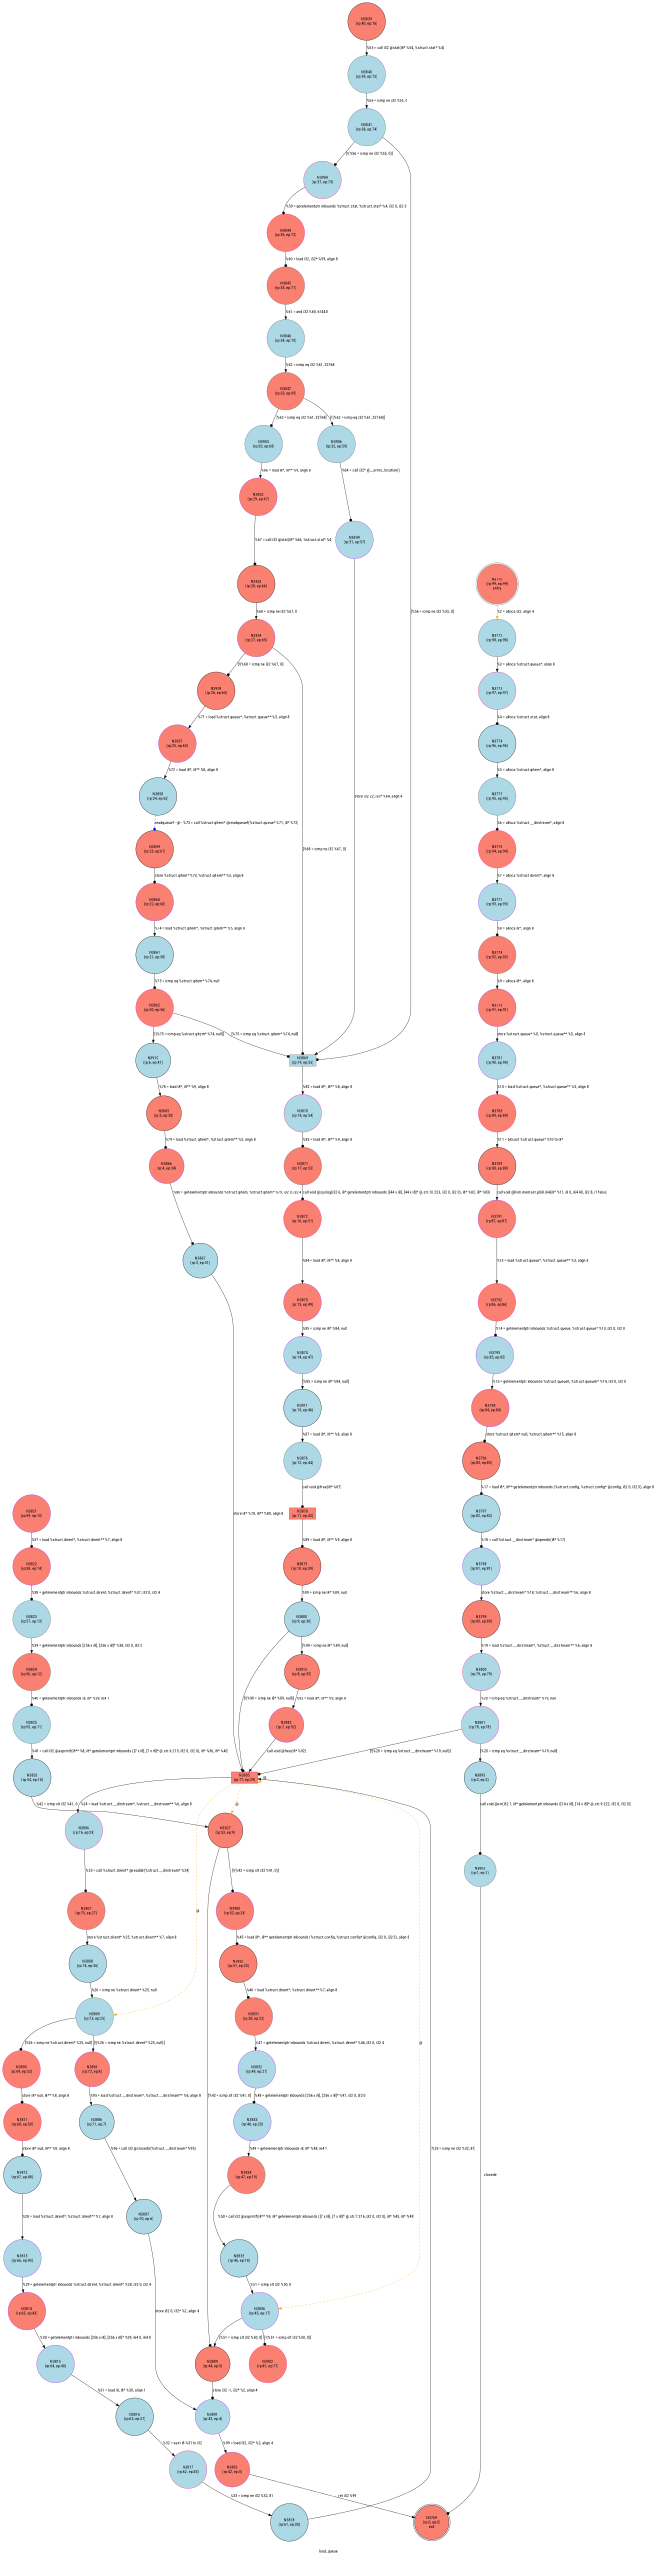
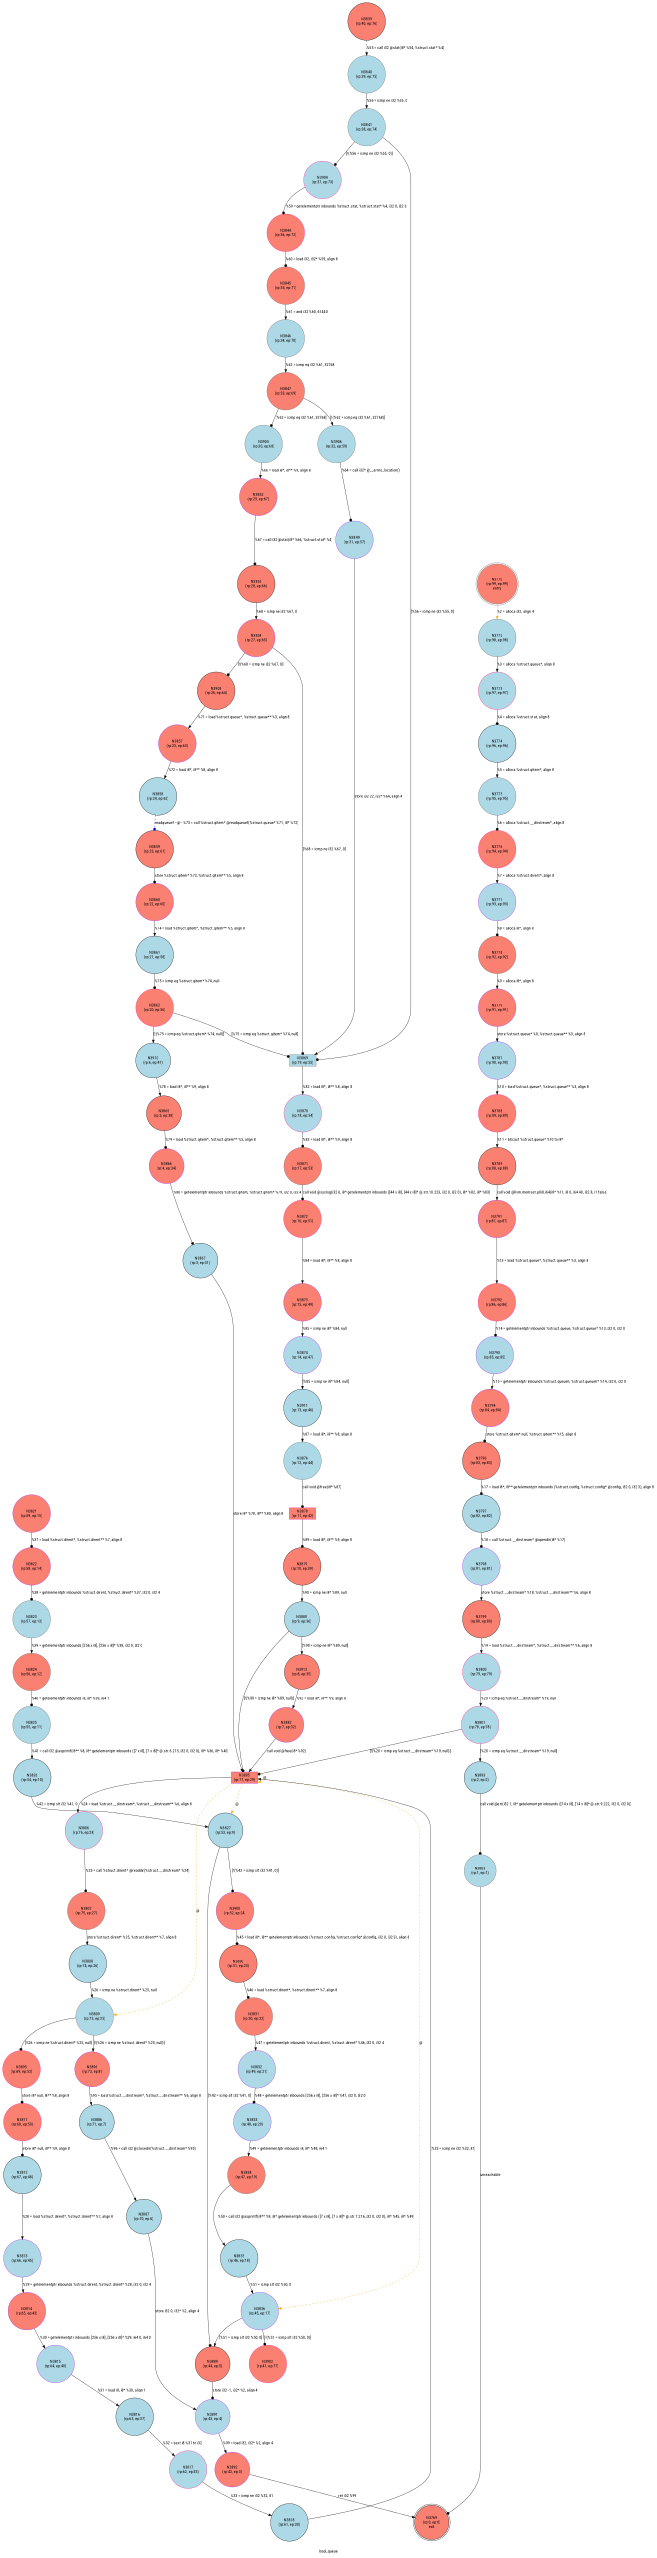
edge "N3839 (rp:40, ep:76)" -> "N3840 (rp:39, ep:75)": style solid -> dashed
node "N3827 (rp:53, ep:9)": fillcolor salmon -> lightblue
edge "N3803 (rp:1, ep:1)" -> "N3769 (rp:0, ep:0) exit": label "closedir" -> "unreachable"
